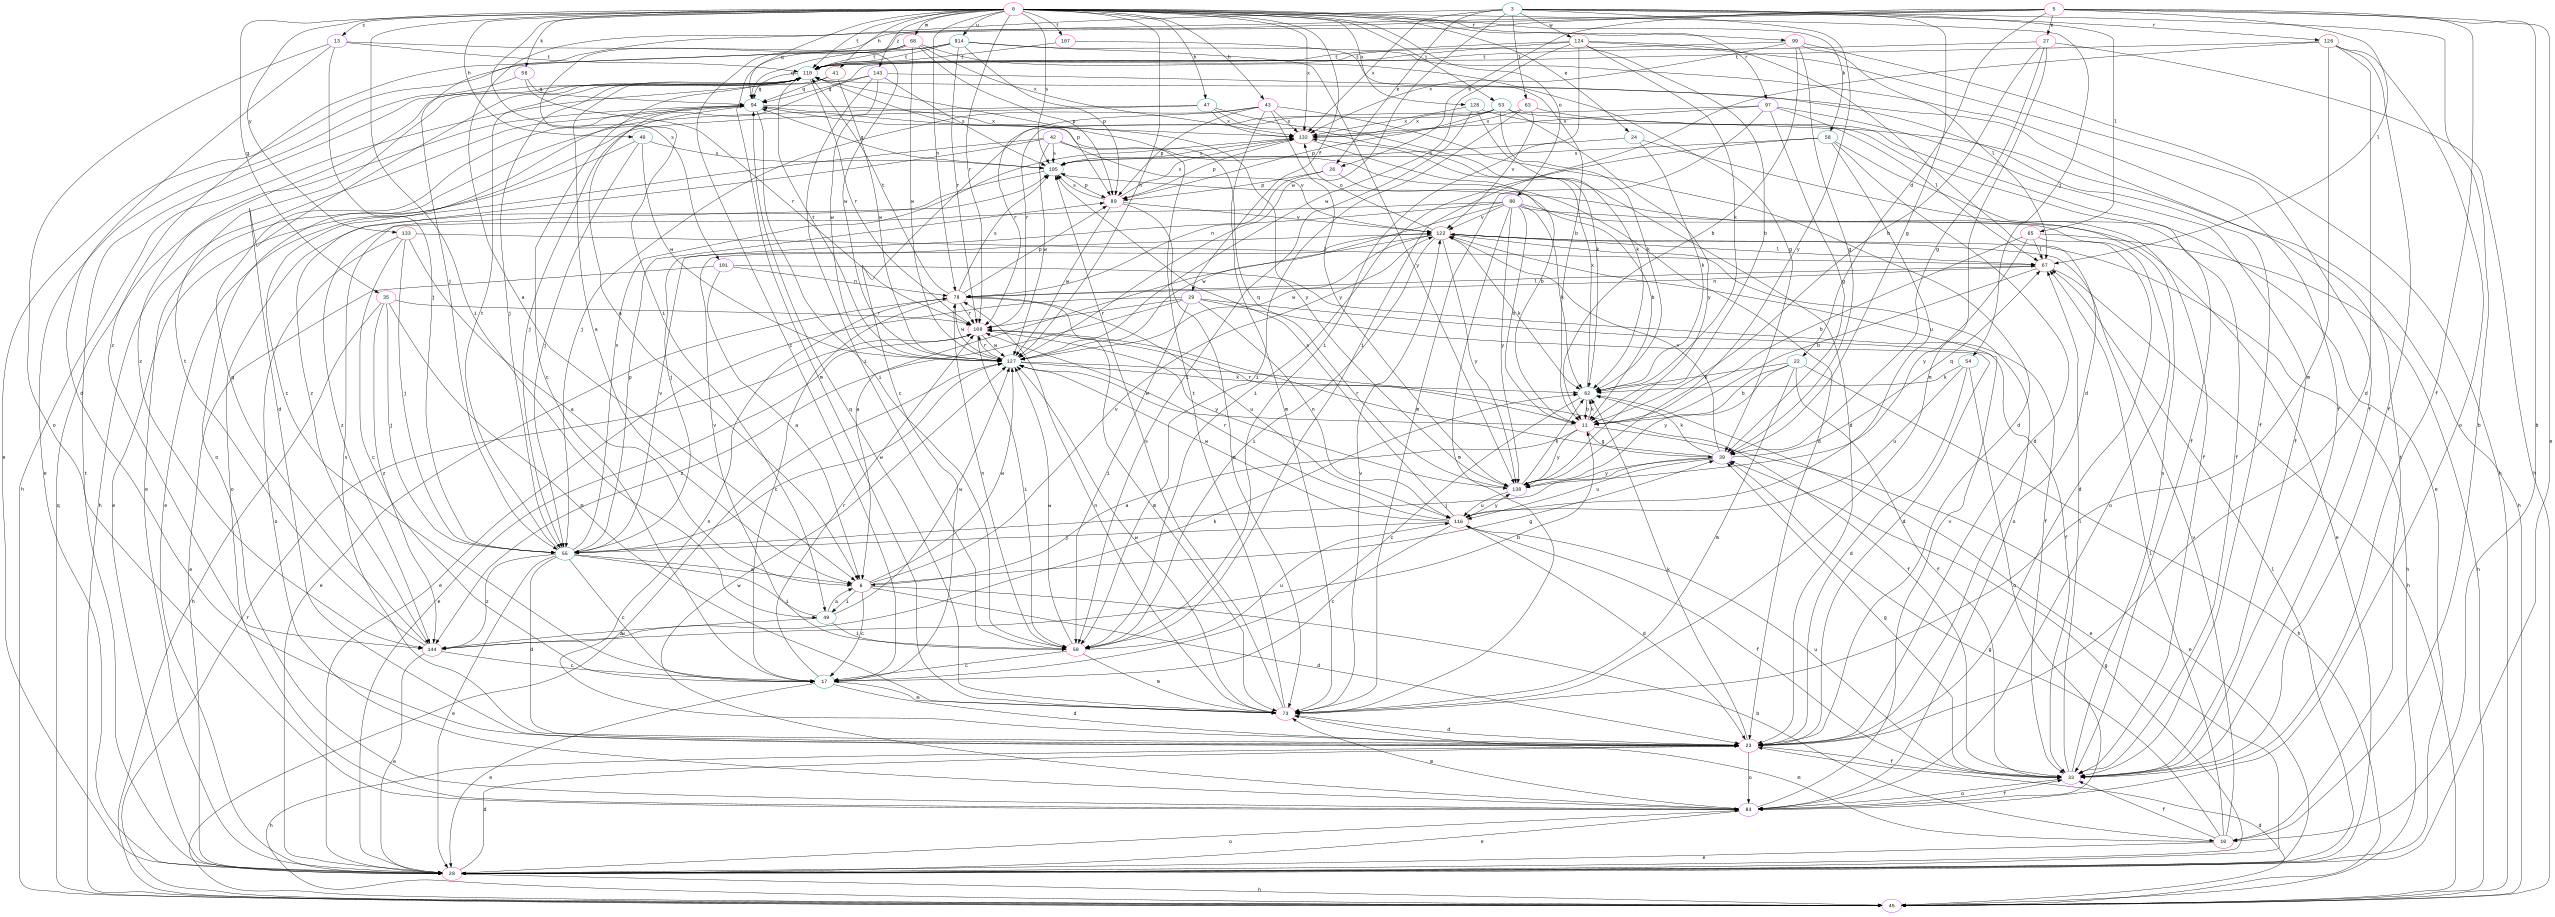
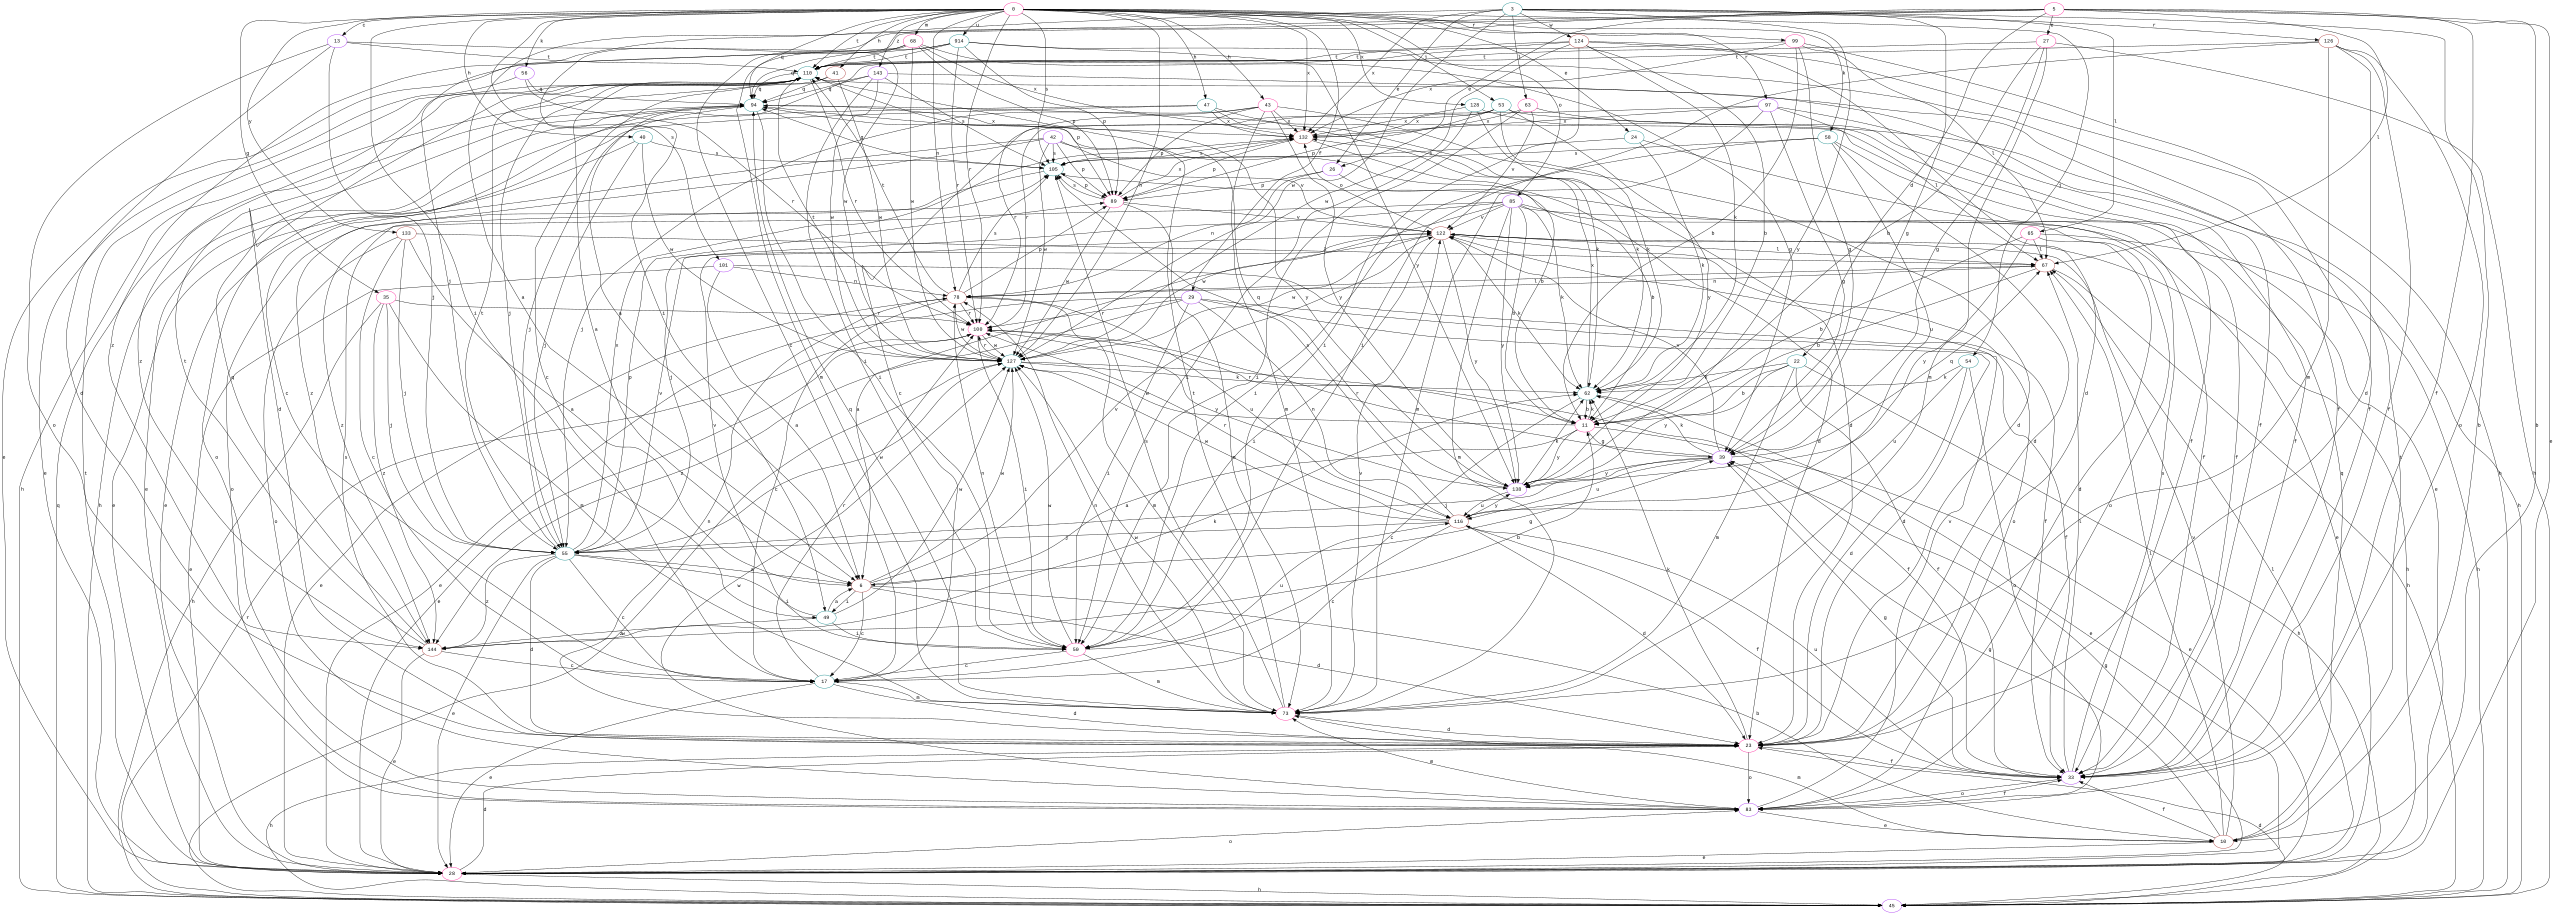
node "107": removed
edge "10" -> "94": added, label "q"
edge "42" -> "89": added, label "p"
node "80": label "80" -> "85"
edge "83" -> "28": now "83" -> "10"
